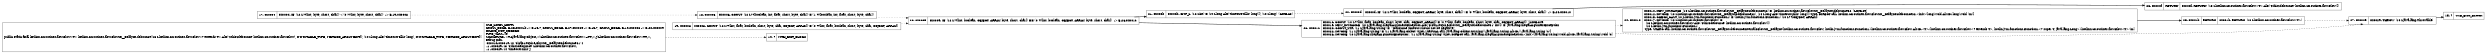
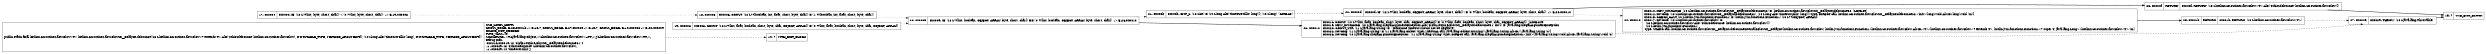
edge "23: 0x000f" -> "15: ?": added
edge "20: 0x0009" -> "21: 0x000b": style bold -> dotted
edge "26: 0x001c" -> "24: 0x0010": now "22: 0x000d" -> "24: 0x0010"
